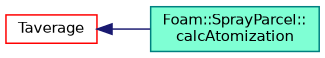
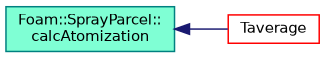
edge "Foam::SprayParcel:: calcAtomization" -> "Taverage": reversed
